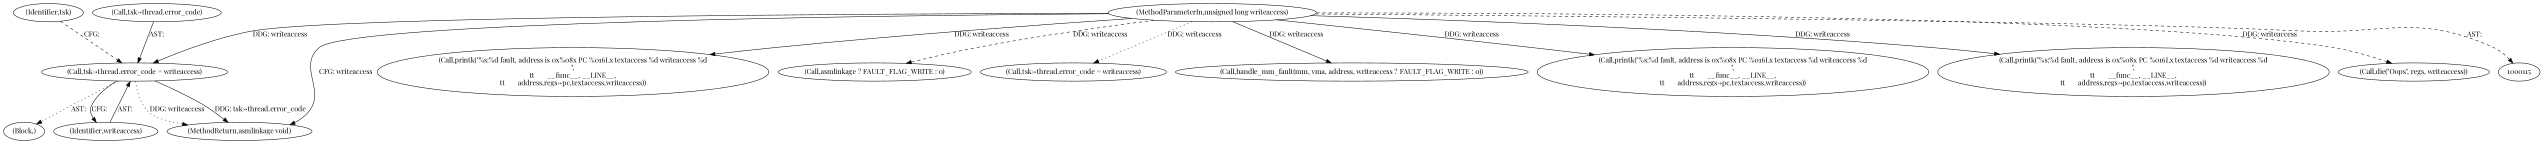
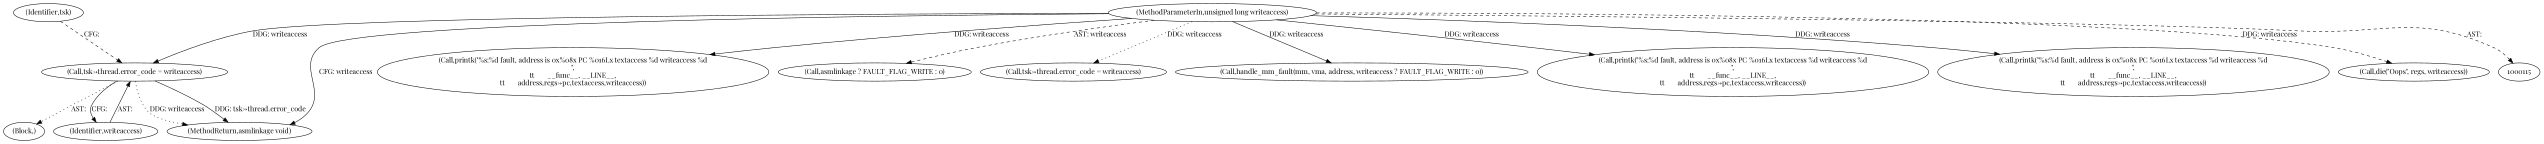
node "(Call,tsk->thread.error_code)": removed
edge "(MethodParameterIn,unsigned long writeaccess)" -> "(Call,asmlinkage ? FAULT_FLAG_WRITE : 0)": label "DDG: writeaccess" -> "AST: writeaccess"
